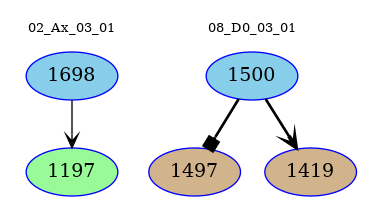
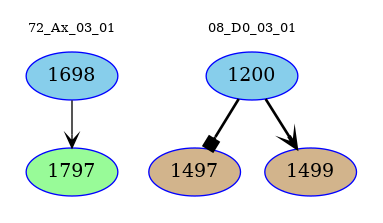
cluster "02_Ax_03_01": label "02_Ax_03_01" -> "72_Ax_03_01"
node "1500": label "1500" -> "1200"
node "1197": label "1197" -> "1797"
node "1419": label "1419" -> "1499"
